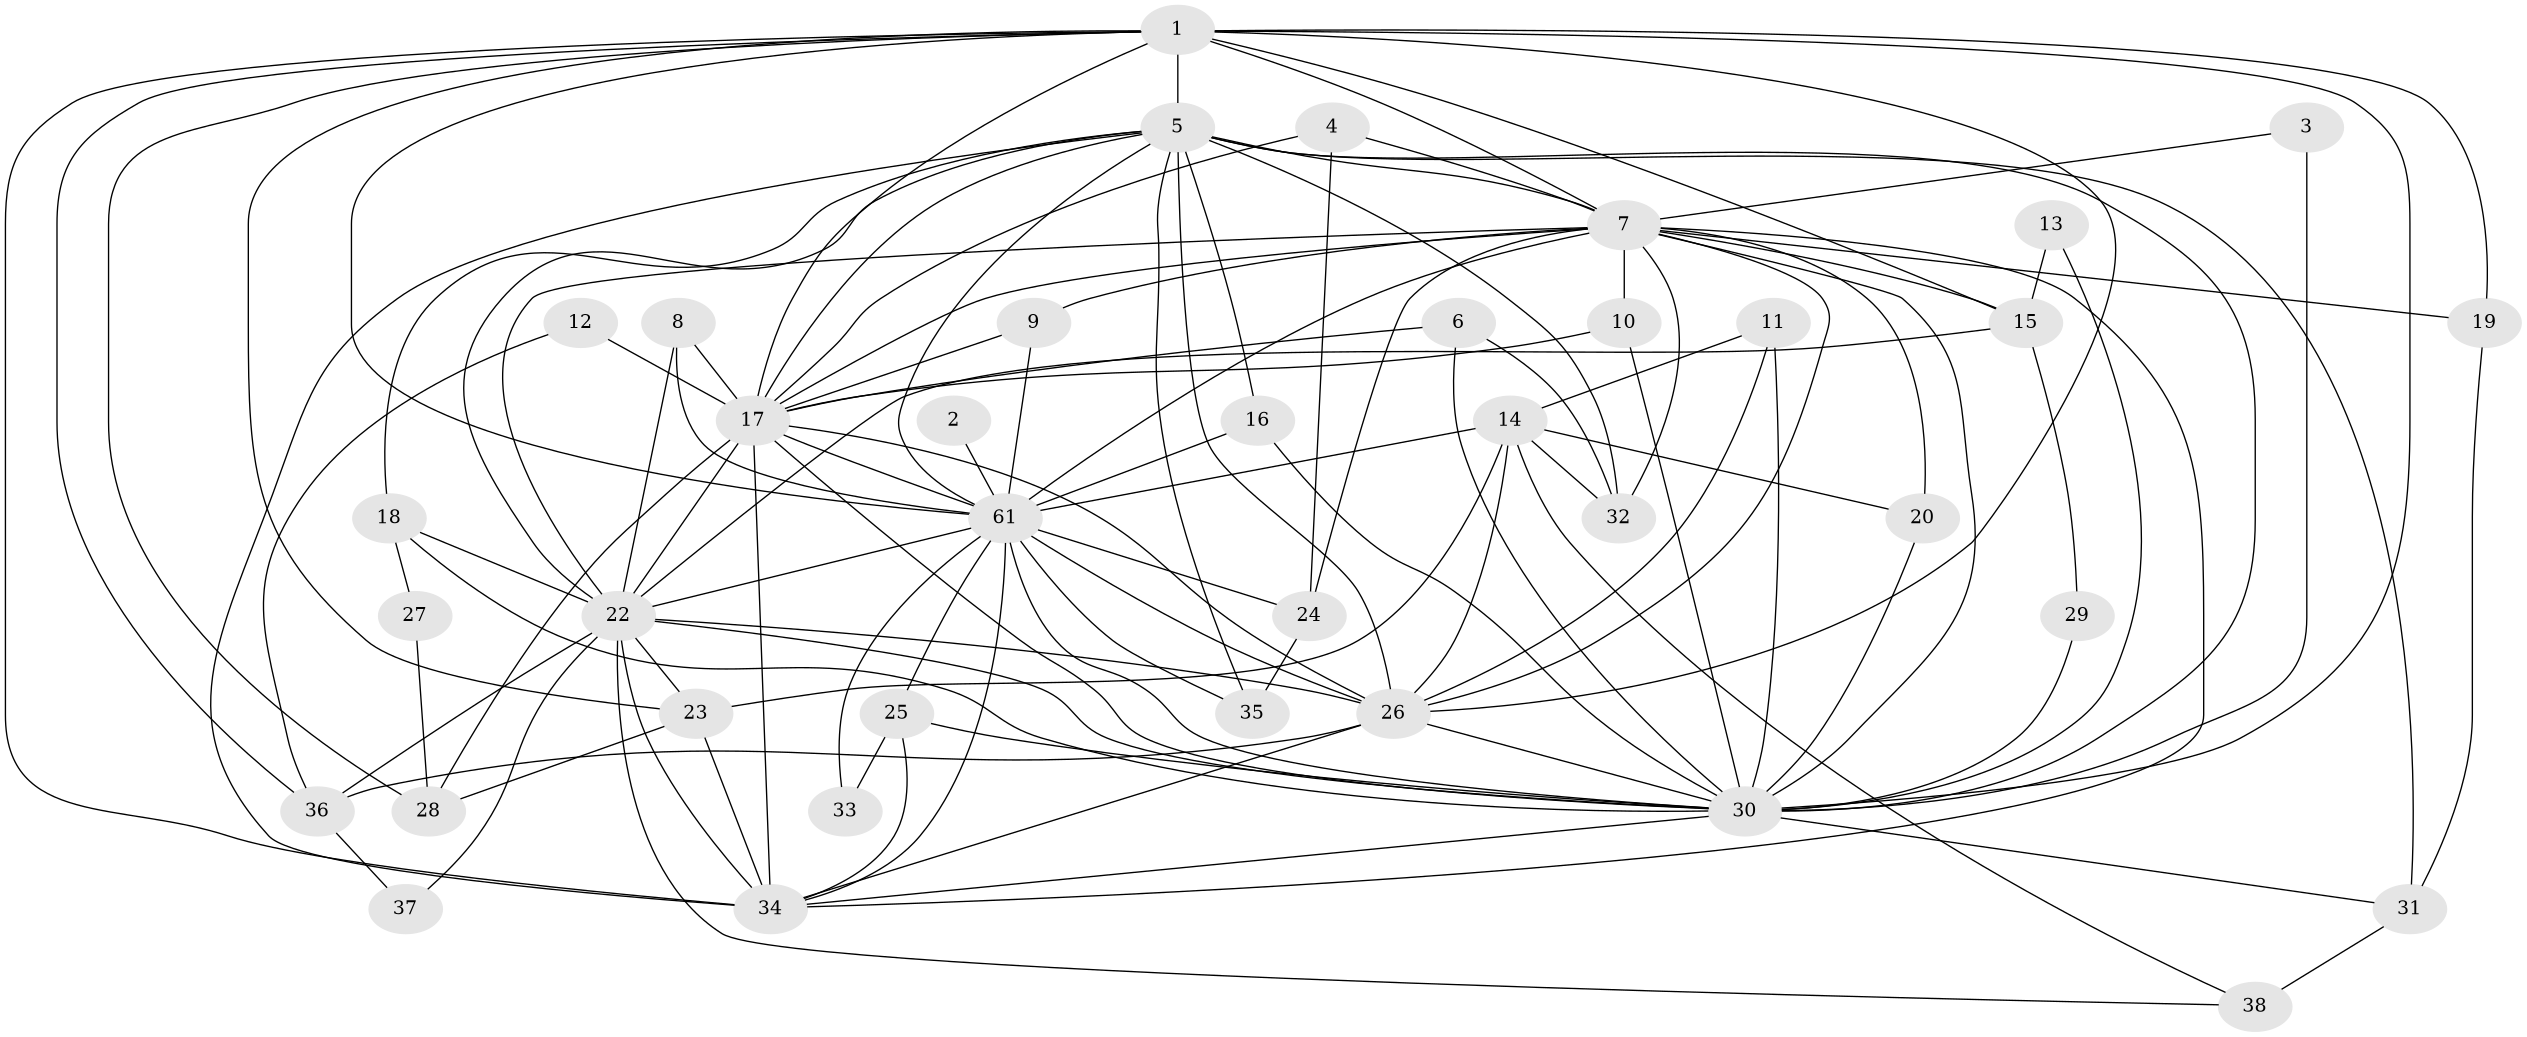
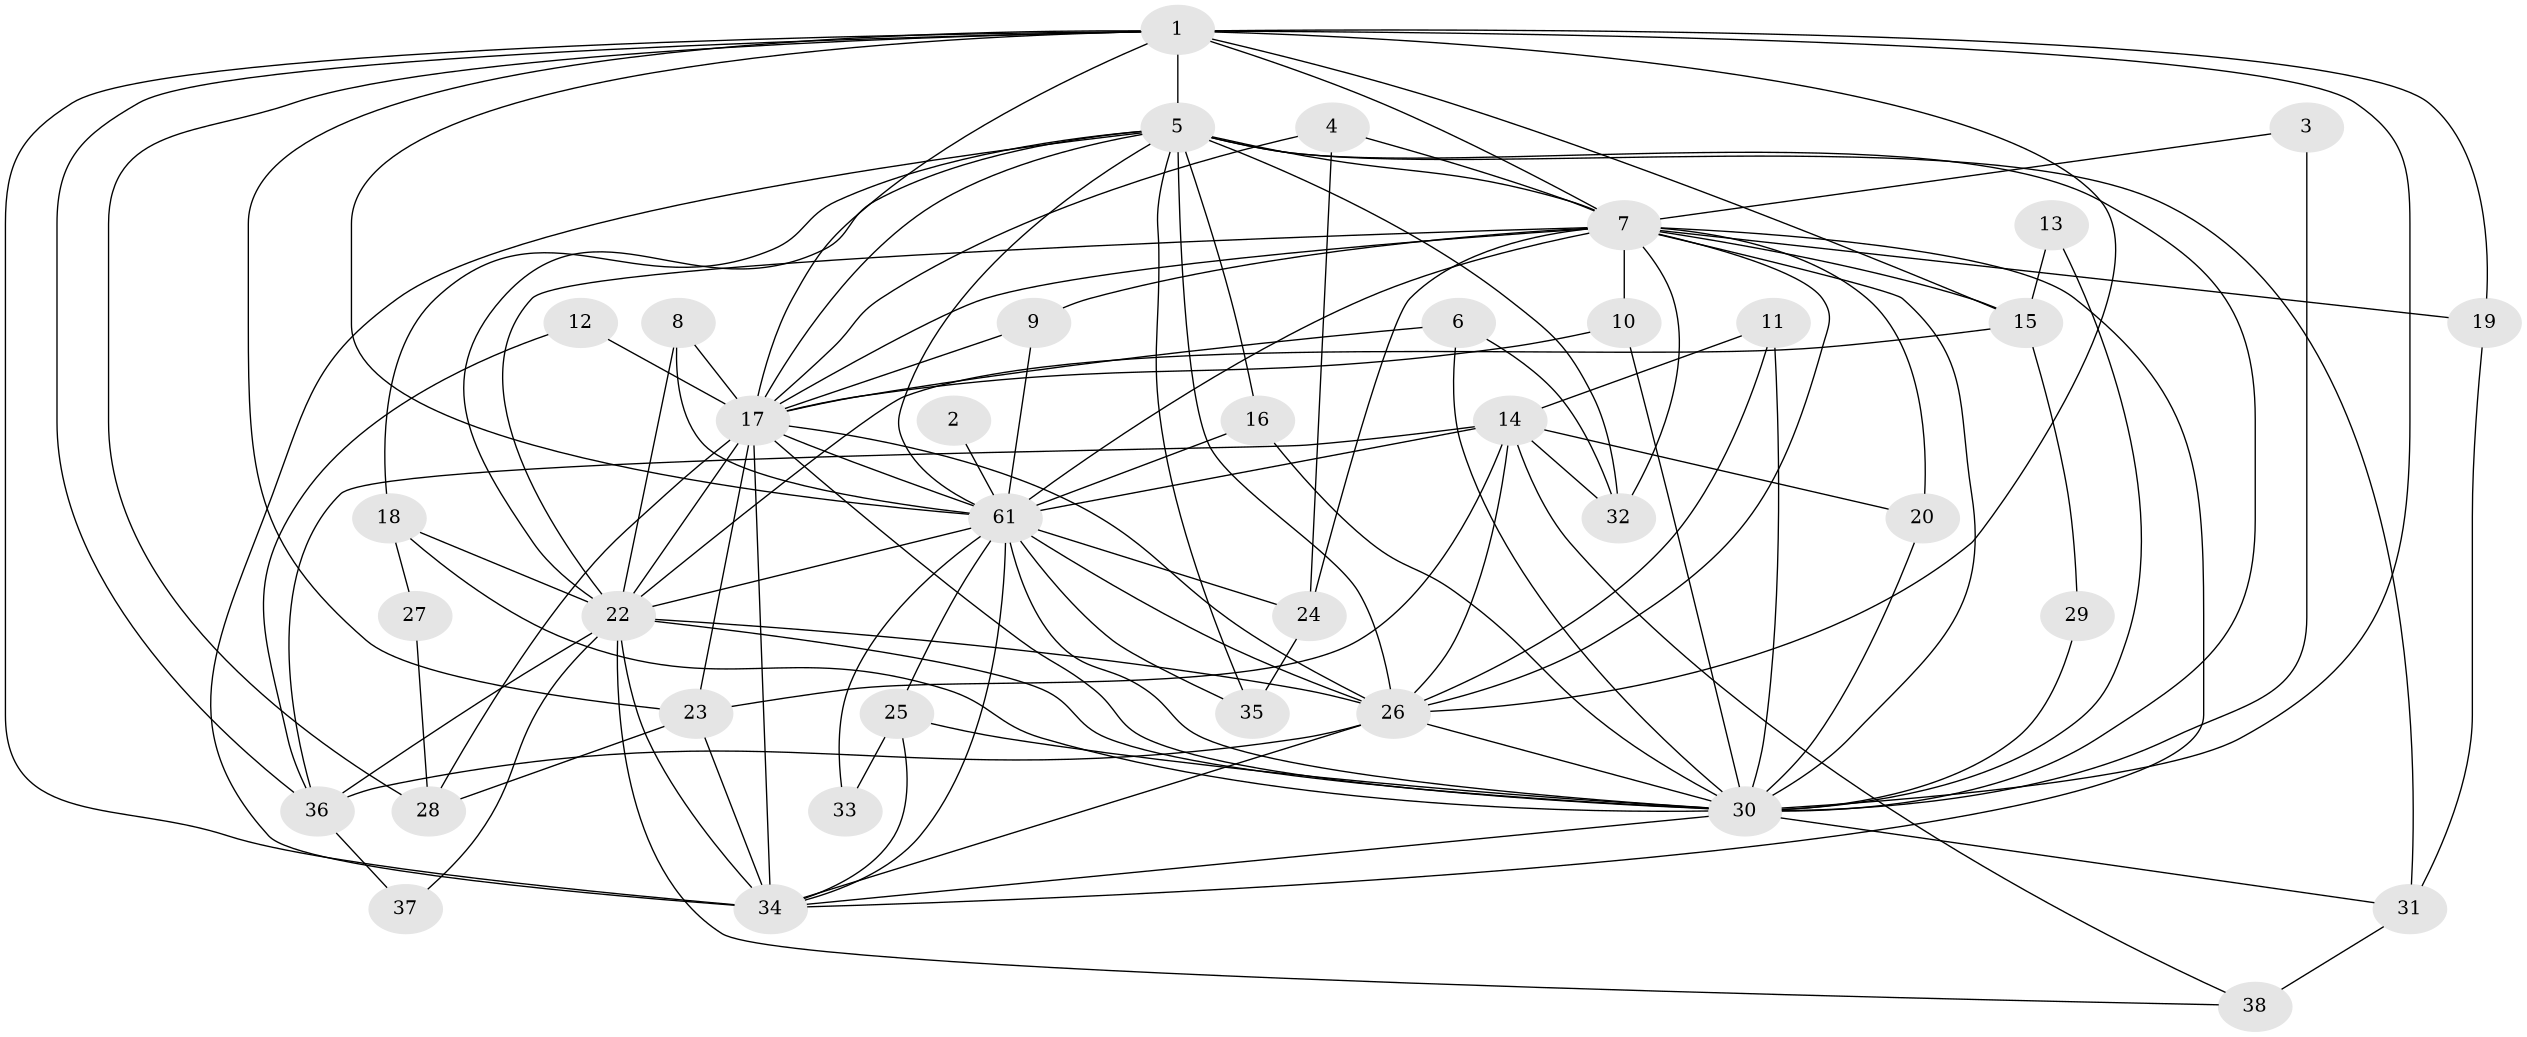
edge "14" -- "36": added
edge "22" -- "23": now "17" -- "23"
